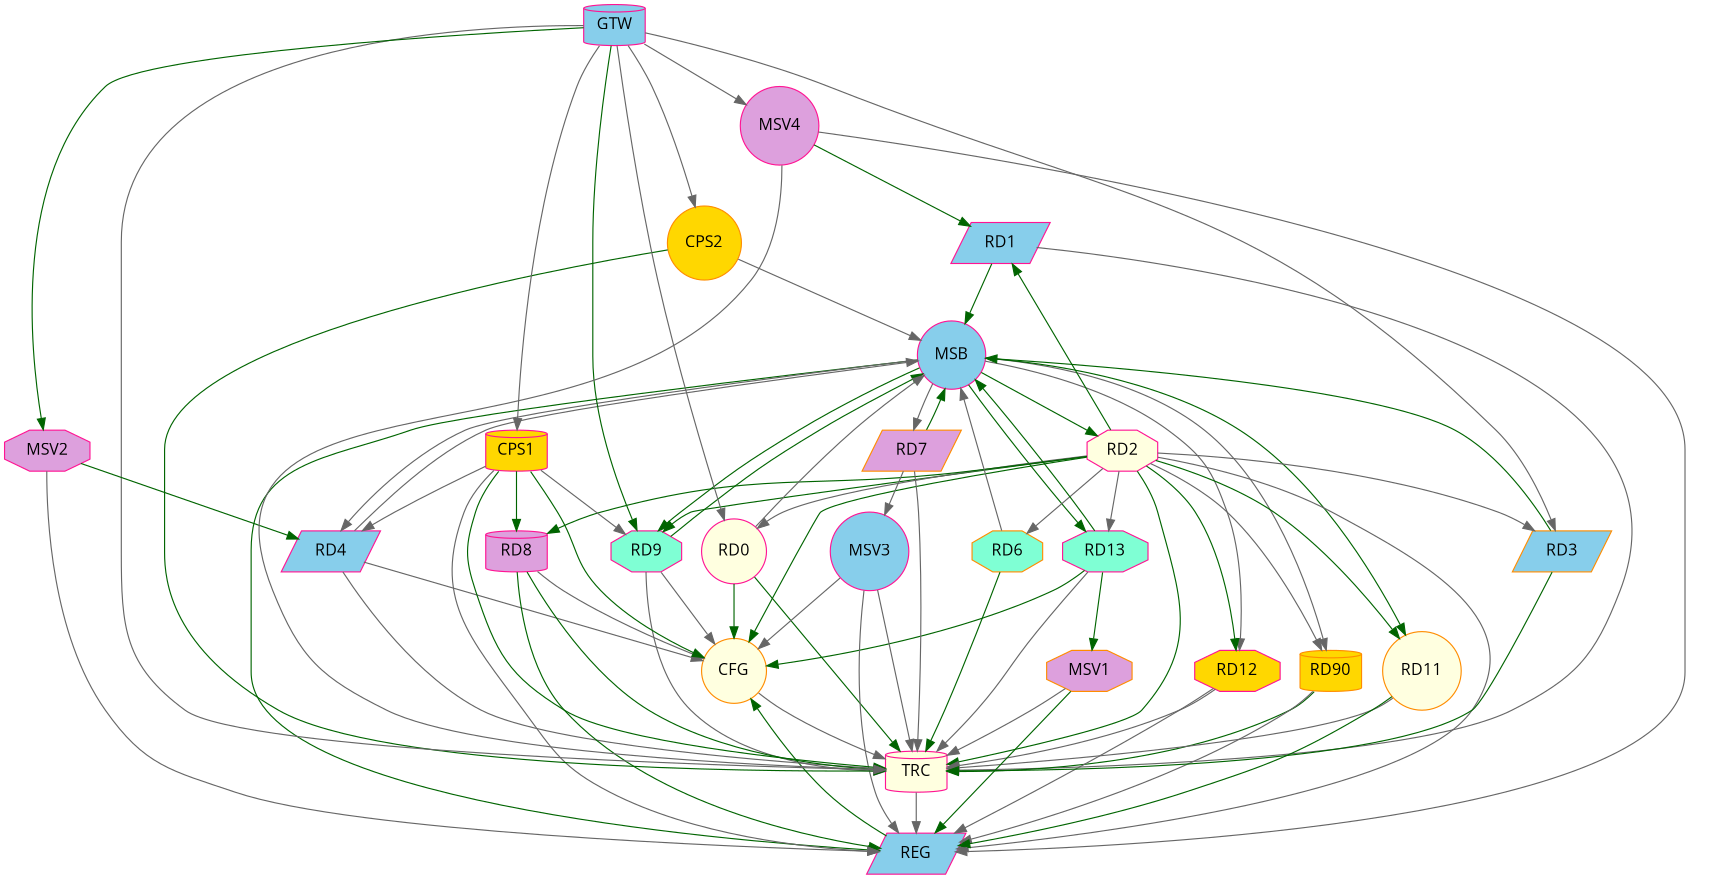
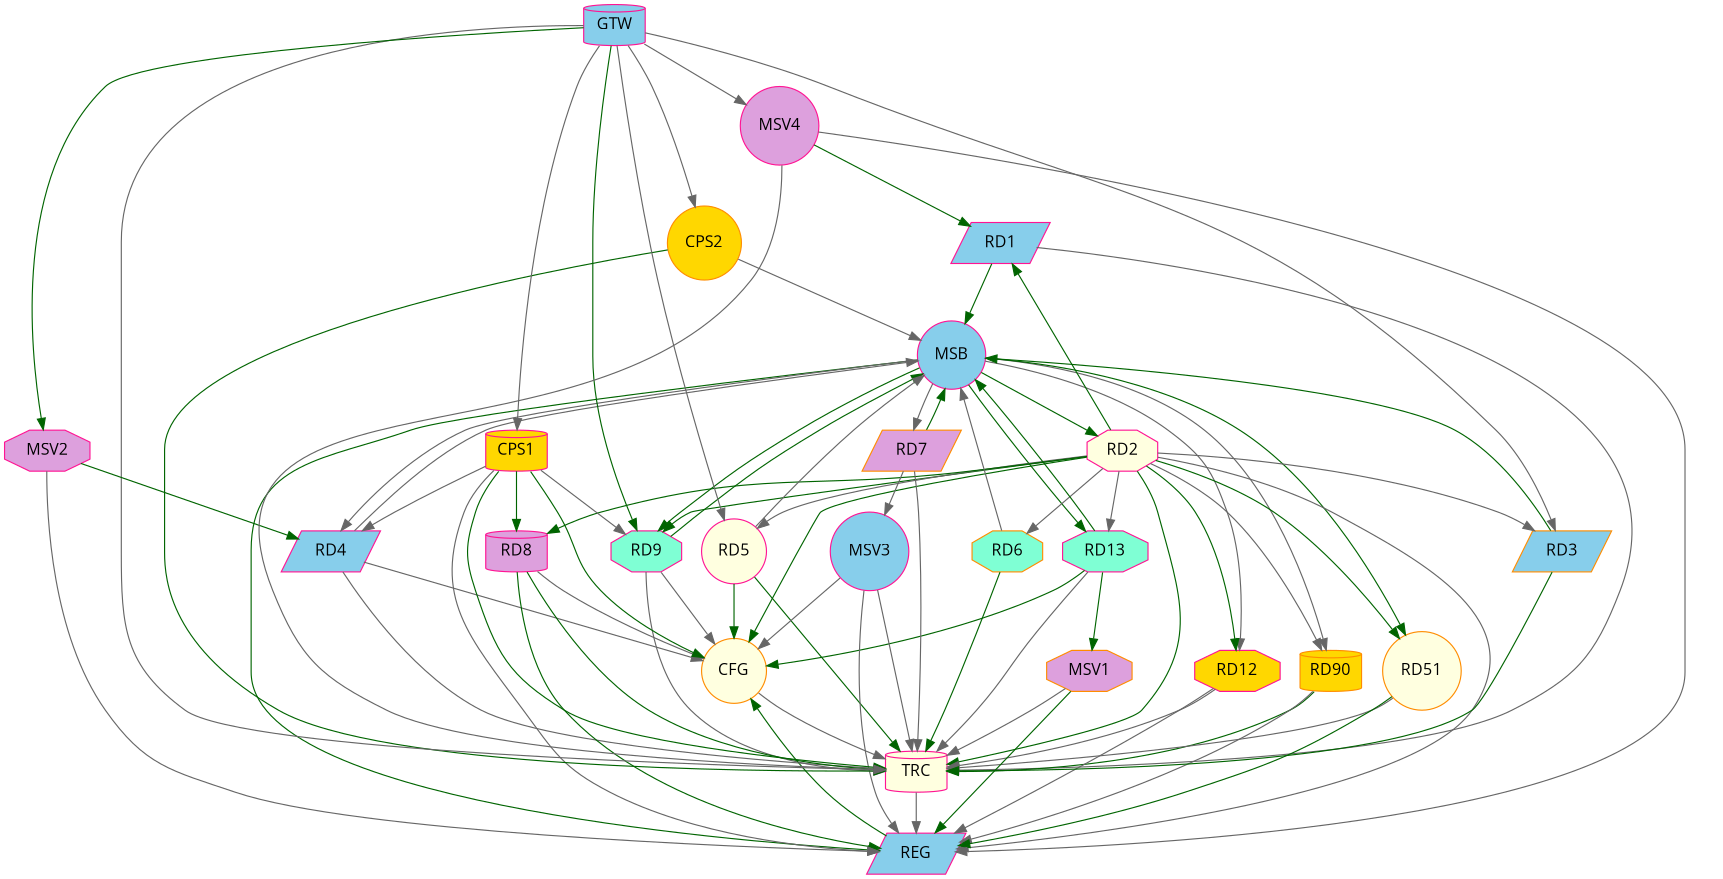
node "RD0": label "RD0" -> "RD5"
node "RD11": label "RD11" -> "RD51"
